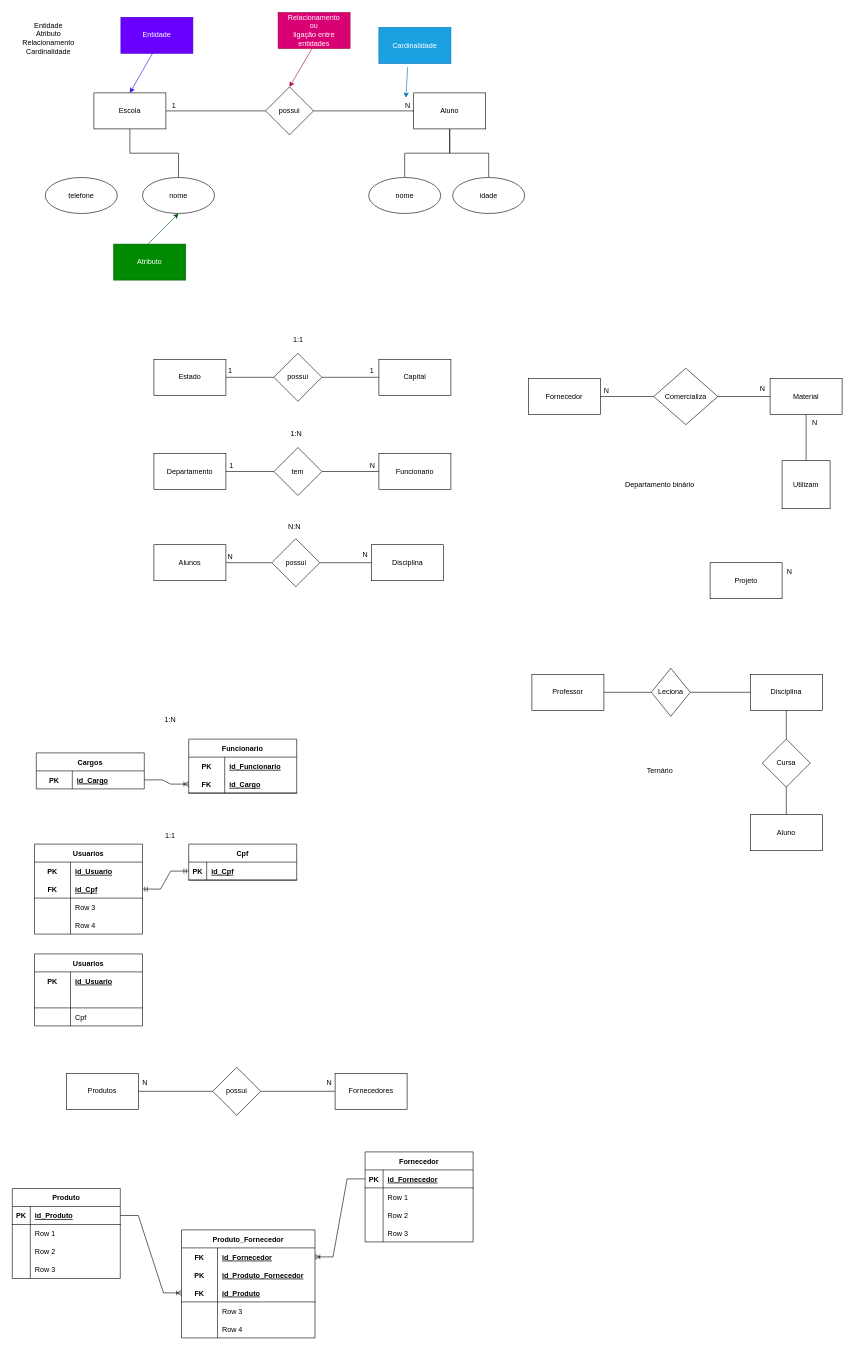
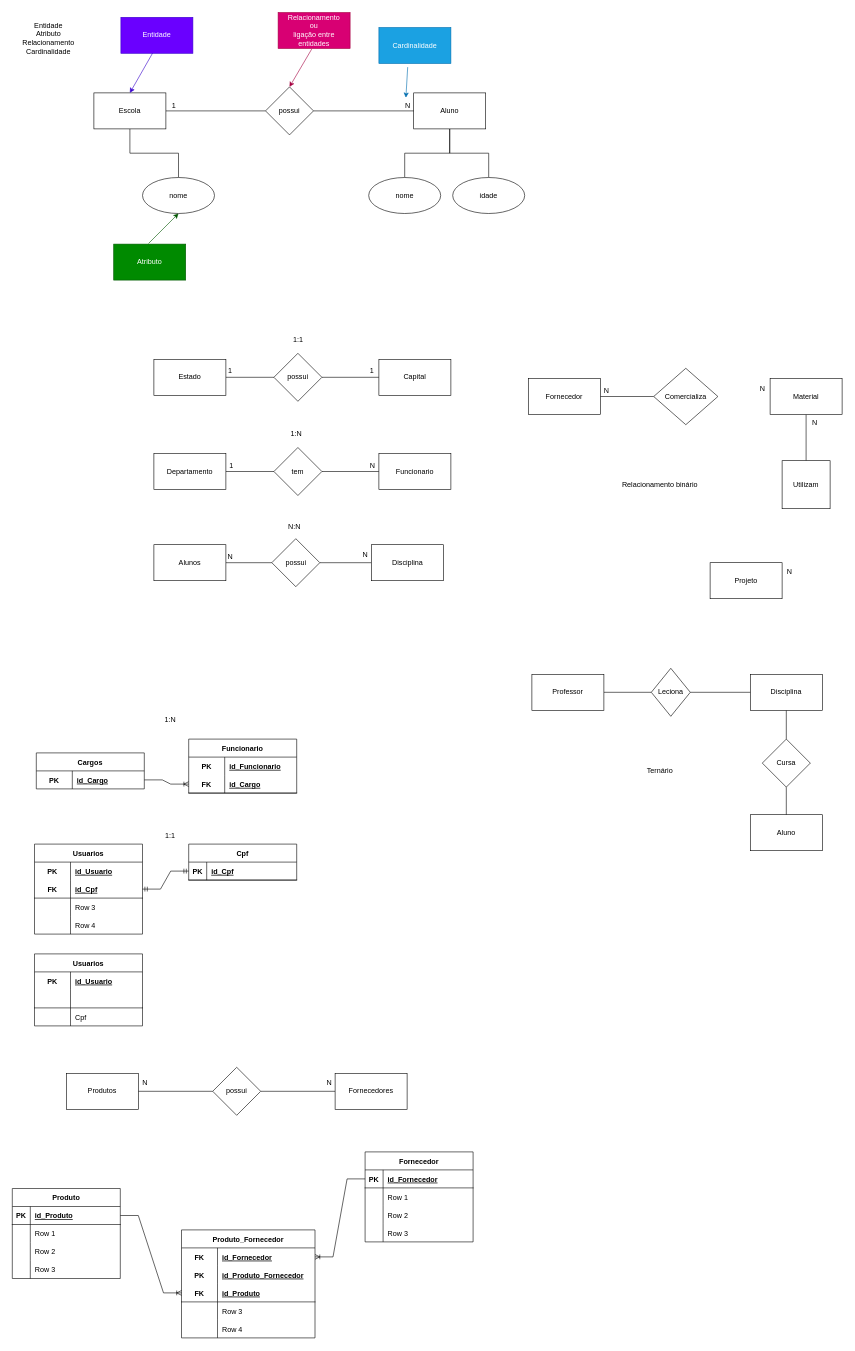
node "telefone": removed
edge "Comercializa" -- "Material": removed
node "Departamento binário": label "Departamento binário" -> "Relacionamento binário"
